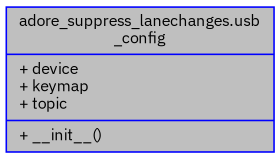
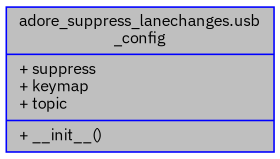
node "adore_suppress_lanechanges.usb": text "+ device" -> "+ suppress"
